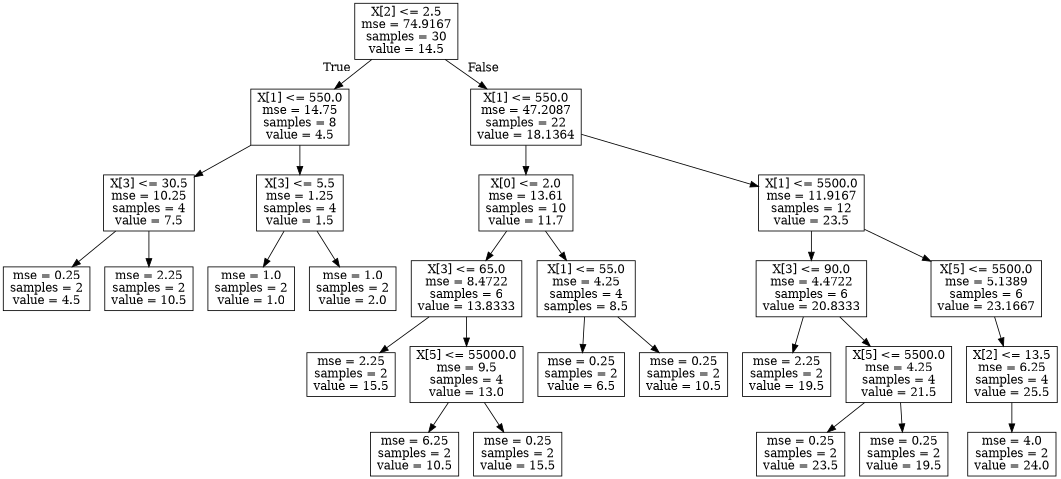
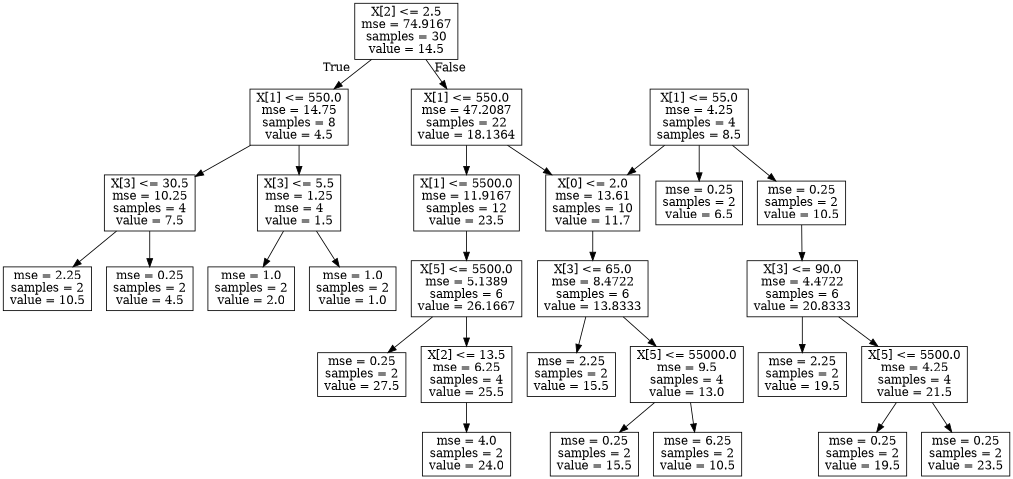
node "X[3] <= 5.5 mse = 1.25 samples = 4 value = 1.5": label "X[3] <= 5.5 mse = 1.25 samples = 4 value = 1.5" -> "X[3] <= 5.5 mse = 1.25 mse = 4 value = 1.5"
edge "X[0] <= 2.0 mse = 13.61 samples = 10 value = 11.7" -> "X[1] <= 55.0 mse = 4.25 samples = 4 samples = 8.5": reversed
edge "X[1] <= 5500.0 mse = 11.9167 samples = 12 value = 23.5" -> "X[3] <= 90.0 mse = 4.4722 samples = 6 value = 20.8333": now "mse = 0.25 samples = 2 value = 10.5" -> "X[3] <= 90.0 mse = 4.4722 samples = 6 value = 20.8333"
node "X[5] <= 5500.0 mse = 5.1389 samples = 6 value = 23.1667": label "X[5] <= 5500.0 mse = 5.1389 samples = 6 value = 23.1667" -> "X[5] <= 5500.0 mse = 5.1389 samples = 6 value = 26.1667"
node "mse = 0.25 samples = 2 value = 27.5": added
